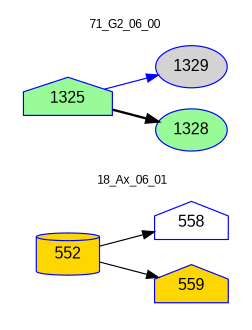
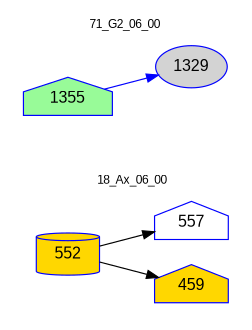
node "1325": label "1325" -> "1355"
node "1328": removed
cluster "18_Ax_06_01": label "18_Ax_06_01" -> "18_Ax_06_00"
node "558": label "558" -> "557"
node "559": label "559" -> "459"
